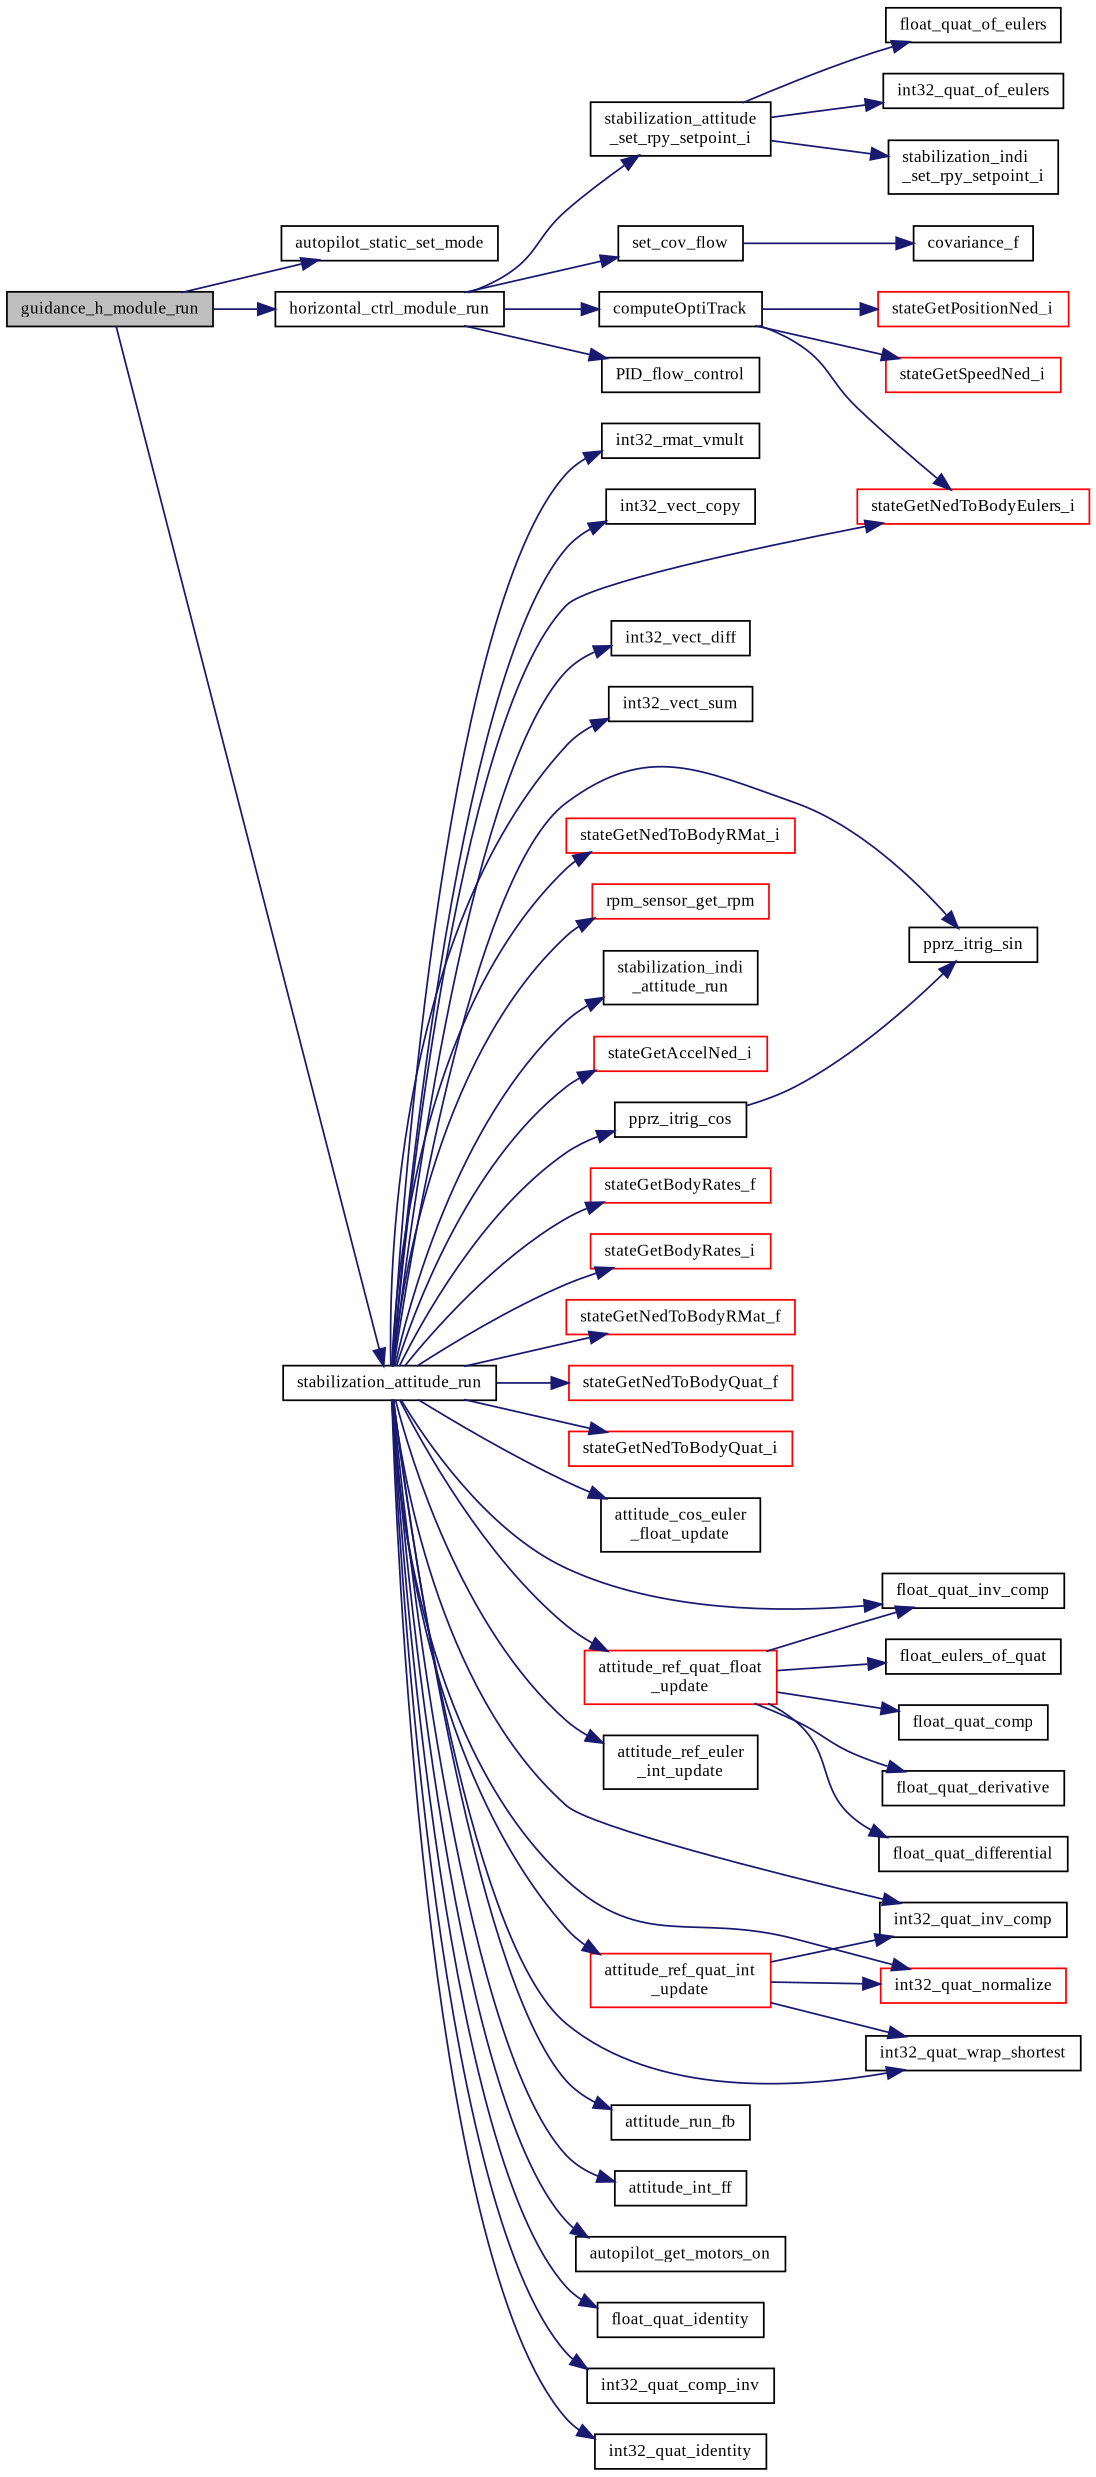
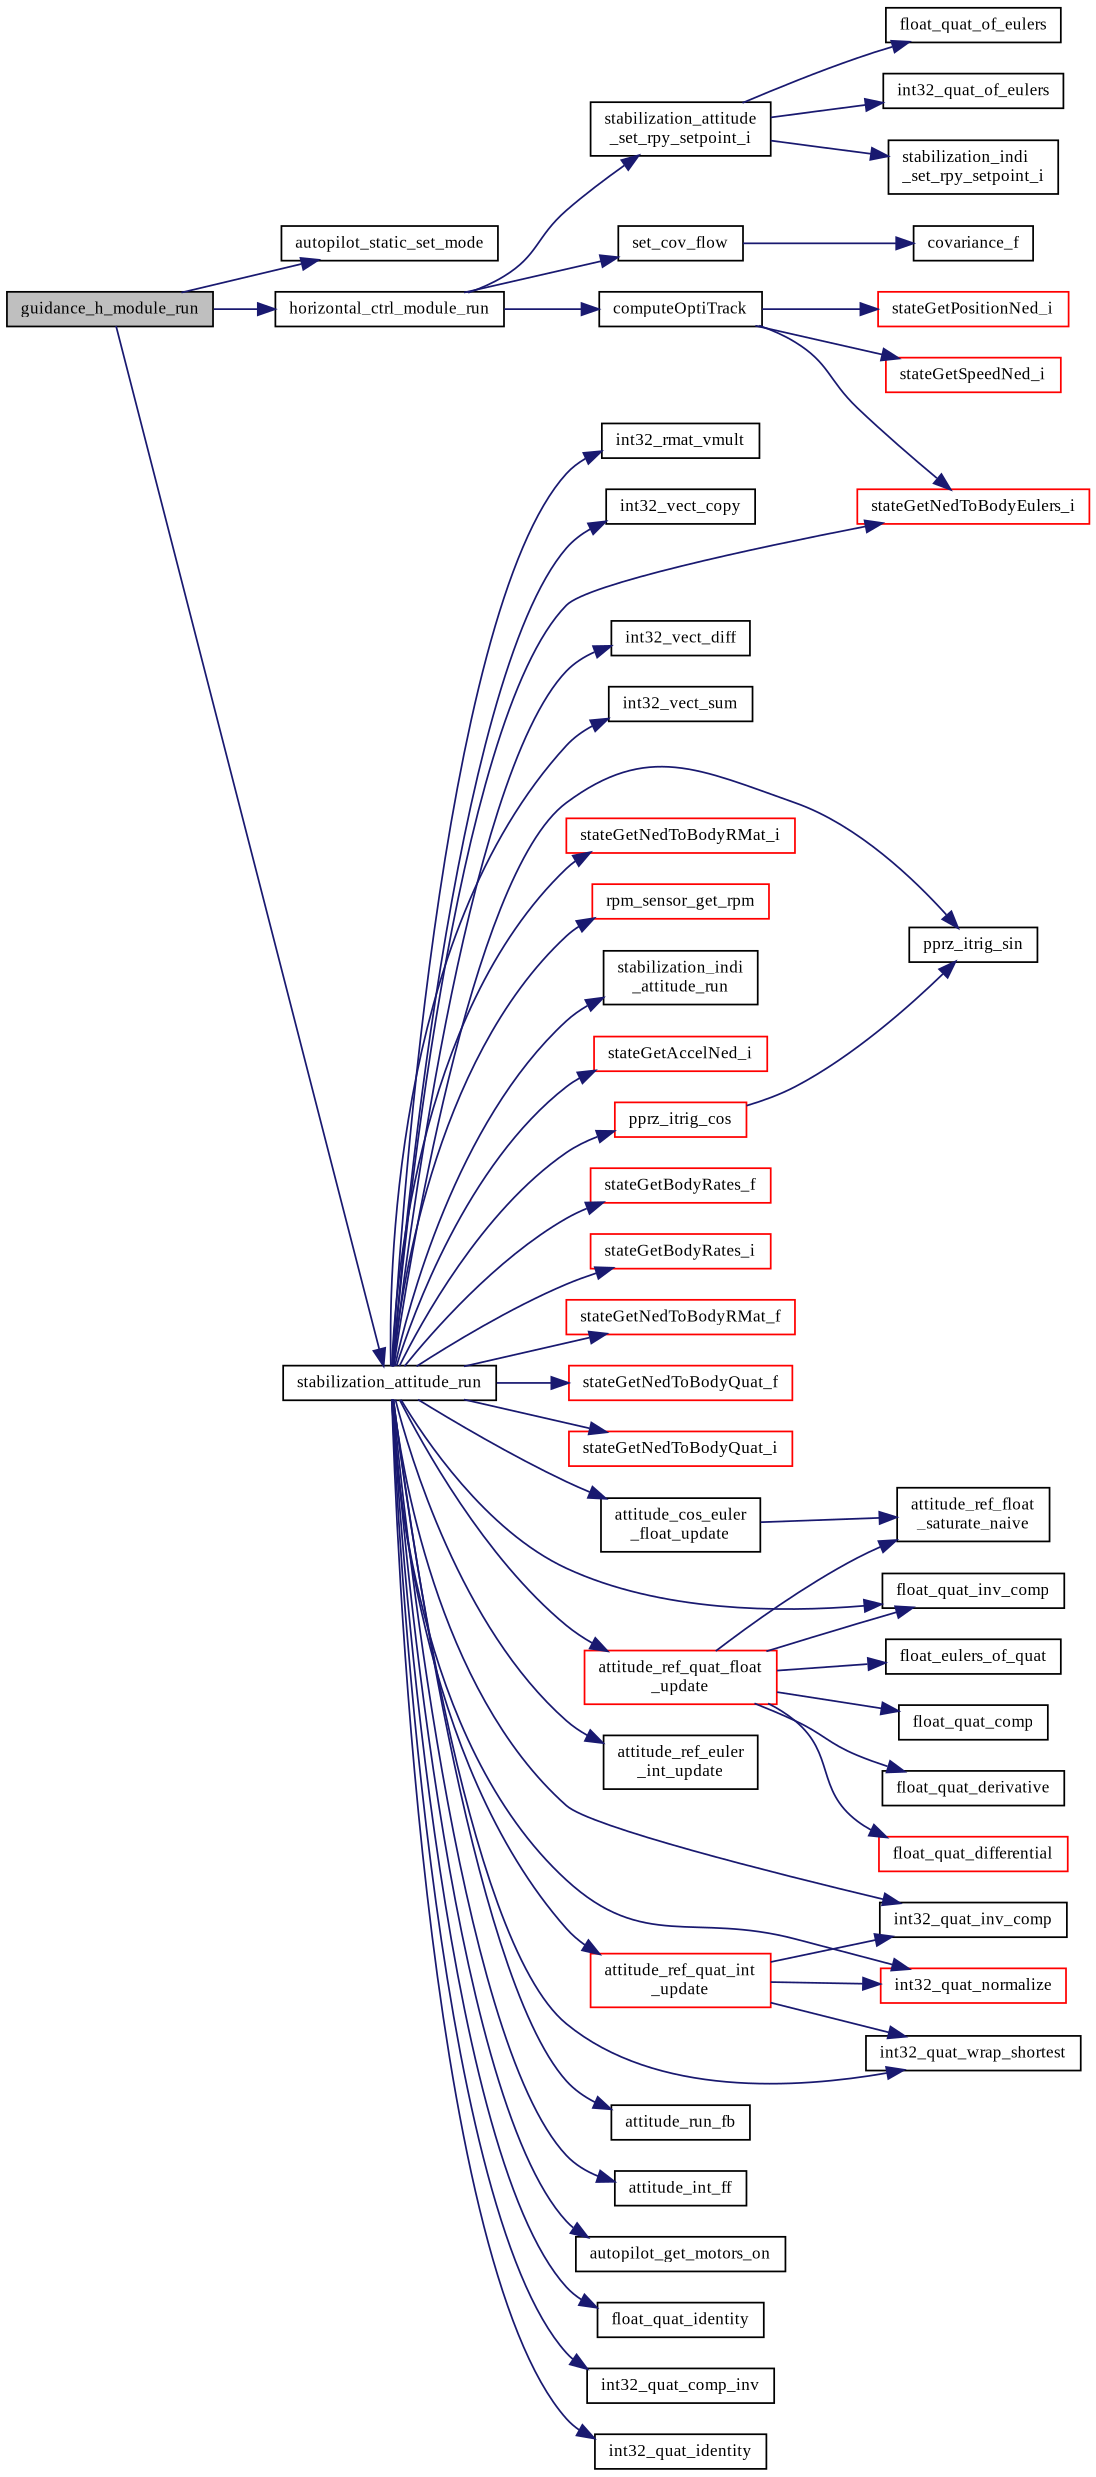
node "PID_flow_control": removed
node "pprz_itrig_cos": color black -> red
node "attitude_ref_float _saturate_naive": added
node "float_quat_differential": color black -> red
